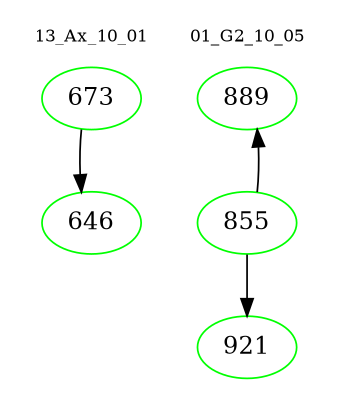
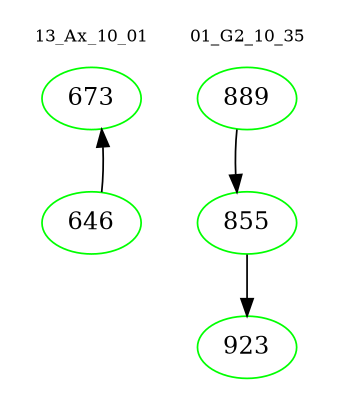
cluster "01_G2_10_05": label "01_G2_10_05" -> "01_G2_10_35"
edge "673" -> "646": reversed
edge "855" -> "889": reversed
node "921": label "921" -> "923"
